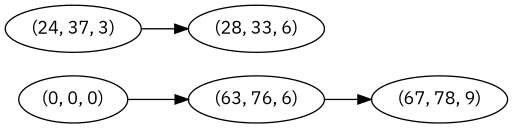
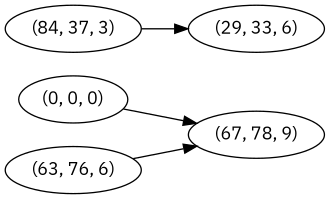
node "(24, 37, 3)": label "(24, 37, 3)" -> "(84, 37, 3)"
node "(28, 33, 6)": label "(28, 33, 6)" -> "(29, 33, 6)"
edge "(0, 0, 0)" -> "(63, 76, 6)": now "(0, 0, 0)" -> "(67, 78, 9)"
